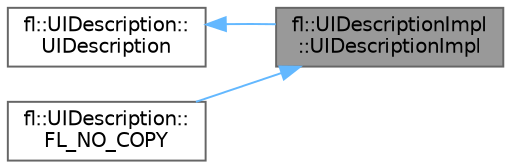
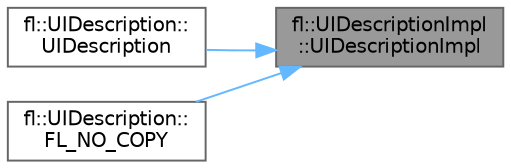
edge "fl::UIDescriptionImpl ::UIDescriptionImpl" -> "fl::UIDescription:: UIDescription": reversed
